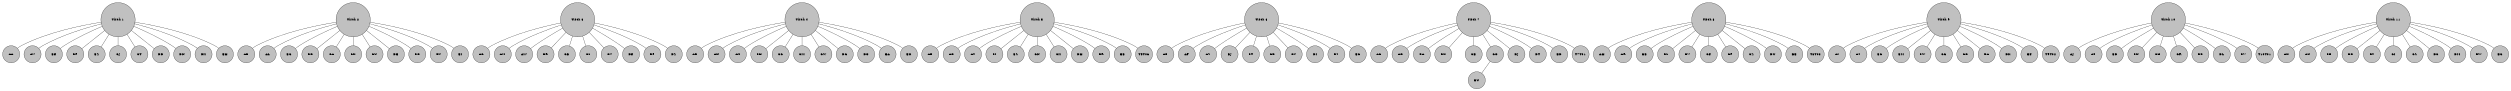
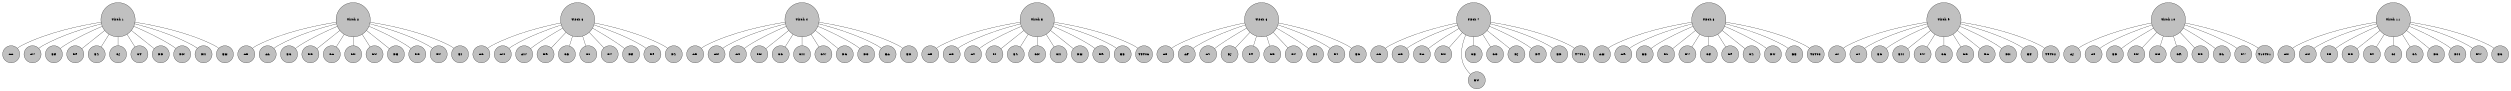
edge "CO" -- "BU": now "Tisch 7" -- "BU"
